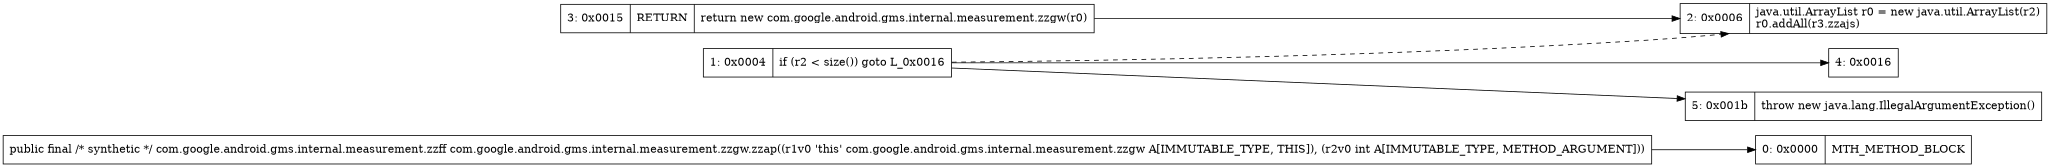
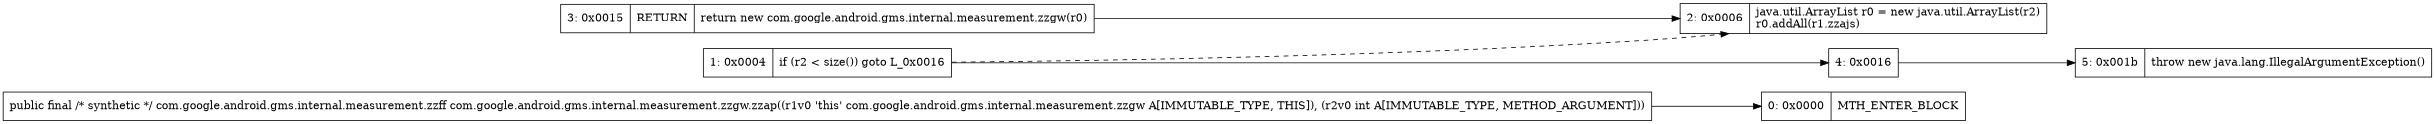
node "2: 0x0006": text "r0.addAll(r3.zzajs)" -> "r0.addAll(r1.zzajs)"
edge "1: 0x0004" -> "5: 0x001b": now "4: 0x0016" -> "5: 0x001b"
node "0: 0x0000": text "MTH_METHOD_BLOCK" -> "MTH_ENTER_BLOCK"
